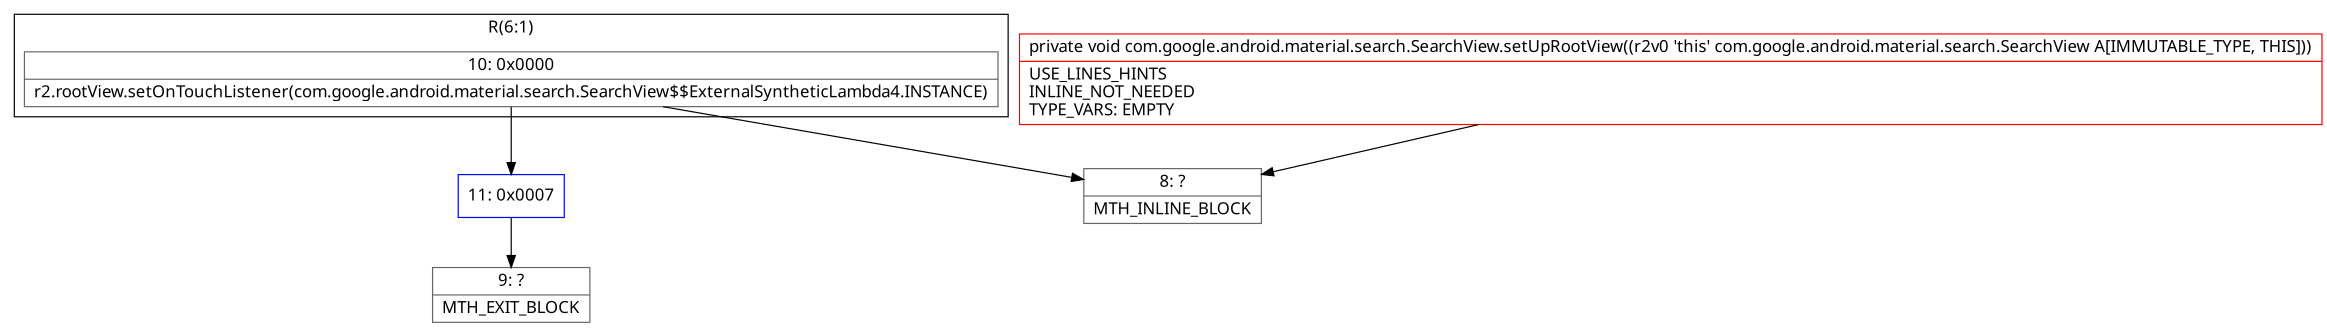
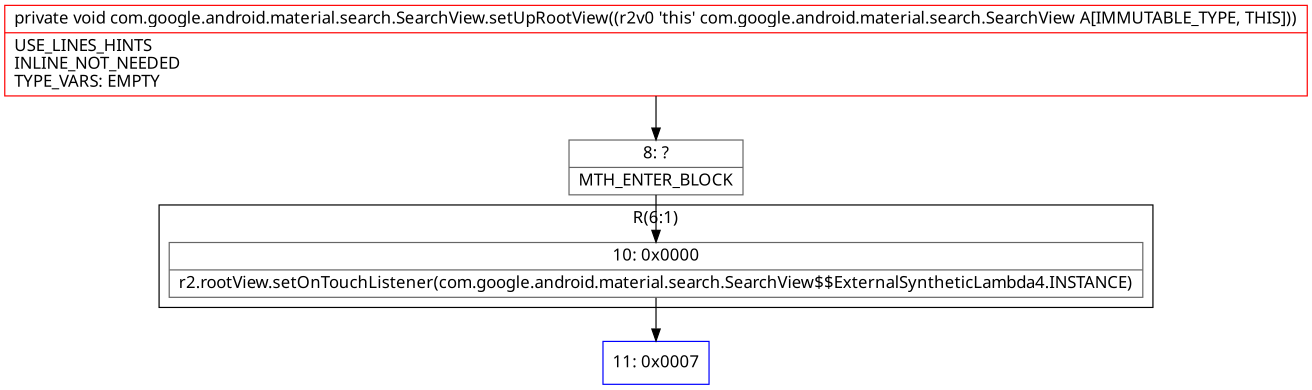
edge "10: 0x0000" -> "8: ?": reversed
node "8: ?": text "MTH_INLINE_BLOCK" -> "MTH_ENTER_BLOCK"
node "9: ?": removed
